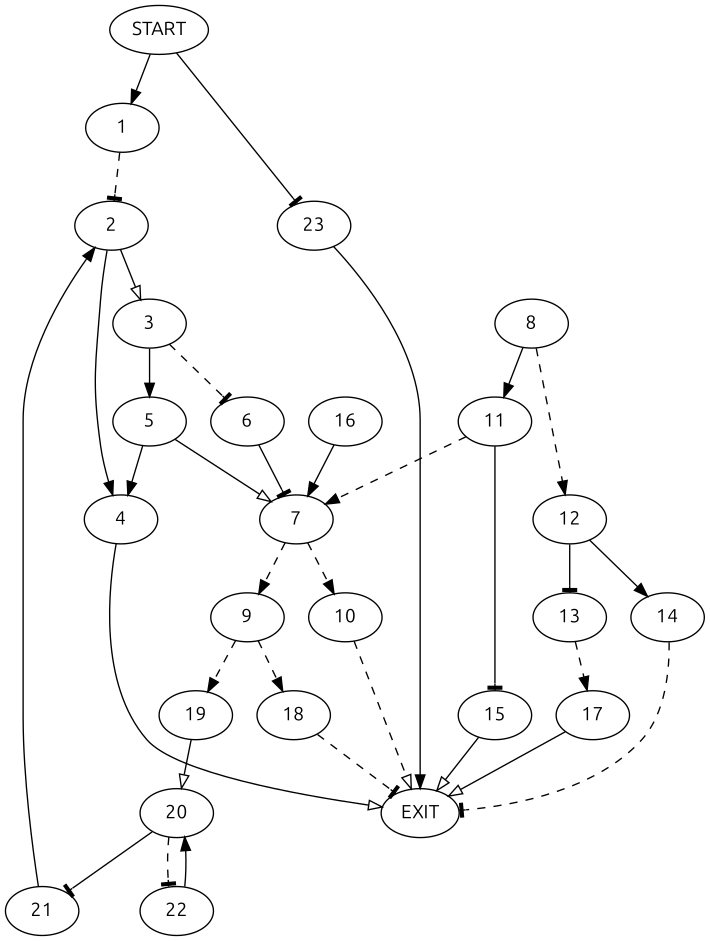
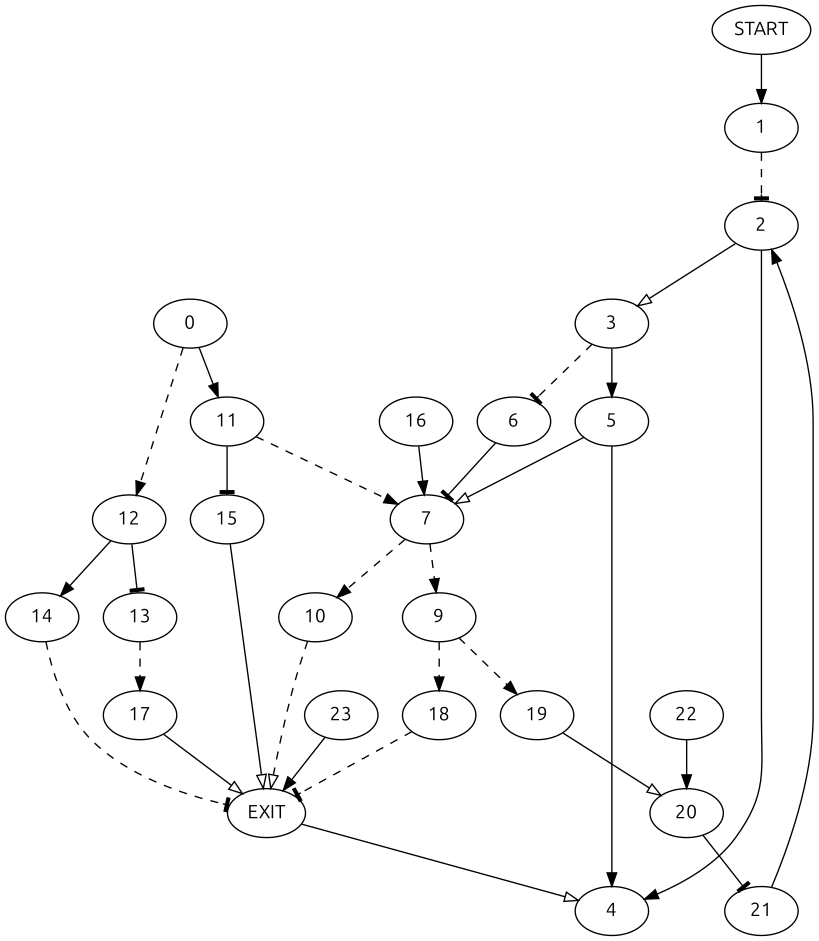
edge "START" -> "23": removed
node "8": label "8" -> "0"
edge "4" -> "EXIT": reversed
edge "20" -> "22": removed
